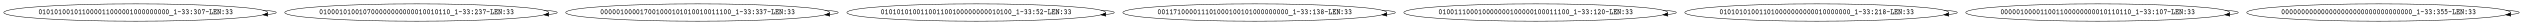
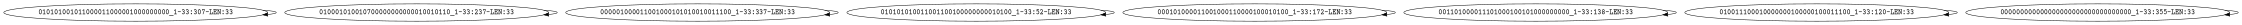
node "000001000017001000101010010011100_1-33:337-LEN:33": label "000001000017001000101010010011100_1-33:337-LEN:33" -> "000001000011001000101010010011100_1-33:337-LEN:33"
node "000101000011001000110000100010100_1-33:172-LEN:33": added
node "001171000011101000100101000000000_1-33:138-LEN:33": label "001171000011101000100101000000000_1-33:138-LEN:33" -> "001101000011101000100101000000000_1-33:138-LEN:33"
node "010101010011010000000000010000000_1-33:218-LEN:33": removed
node "000001000011001100000000010110110_1-33:107-LEN:33": removed
